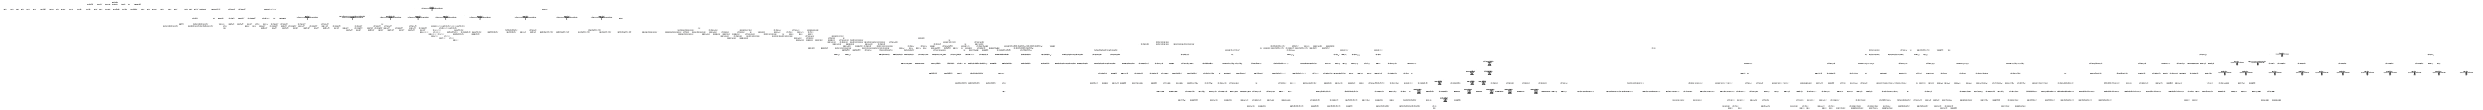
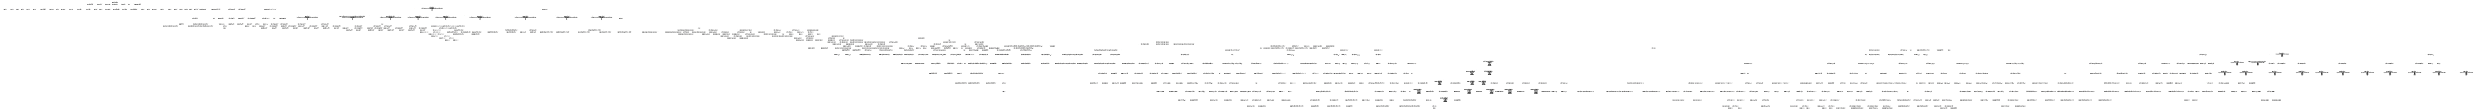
node "(LOCAL,v32: int)": added
node "(LITERAL,2,v14 + 2)": added
node "(IDENTIFIER,v10,v10 | v11)": added
node "(IDENTIFIER,hapd,ap_sta_no_session_timeout(hapd, v18))": added
